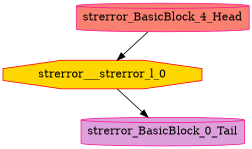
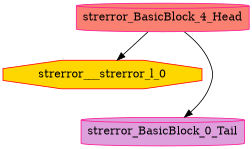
edge "strerror___strerror_l_0" -> "strerror_BasicBlock_0_Tail": now "strerror_BasicBlock_4_Head" -> "strerror_BasicBlock_0_Tail"
